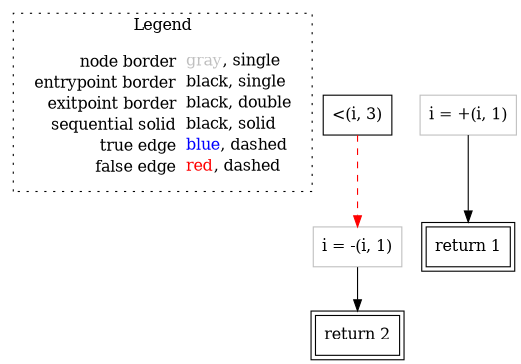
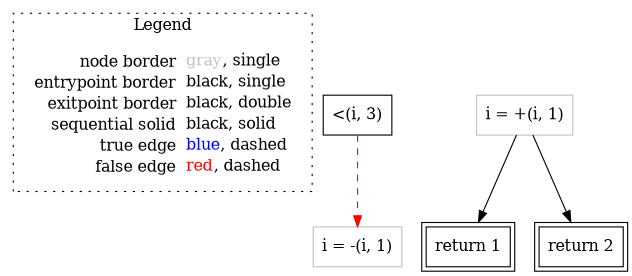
edge "i = -(i, 1)" -> "return 2": now "i = +(i, 1)" -> "return 2"
